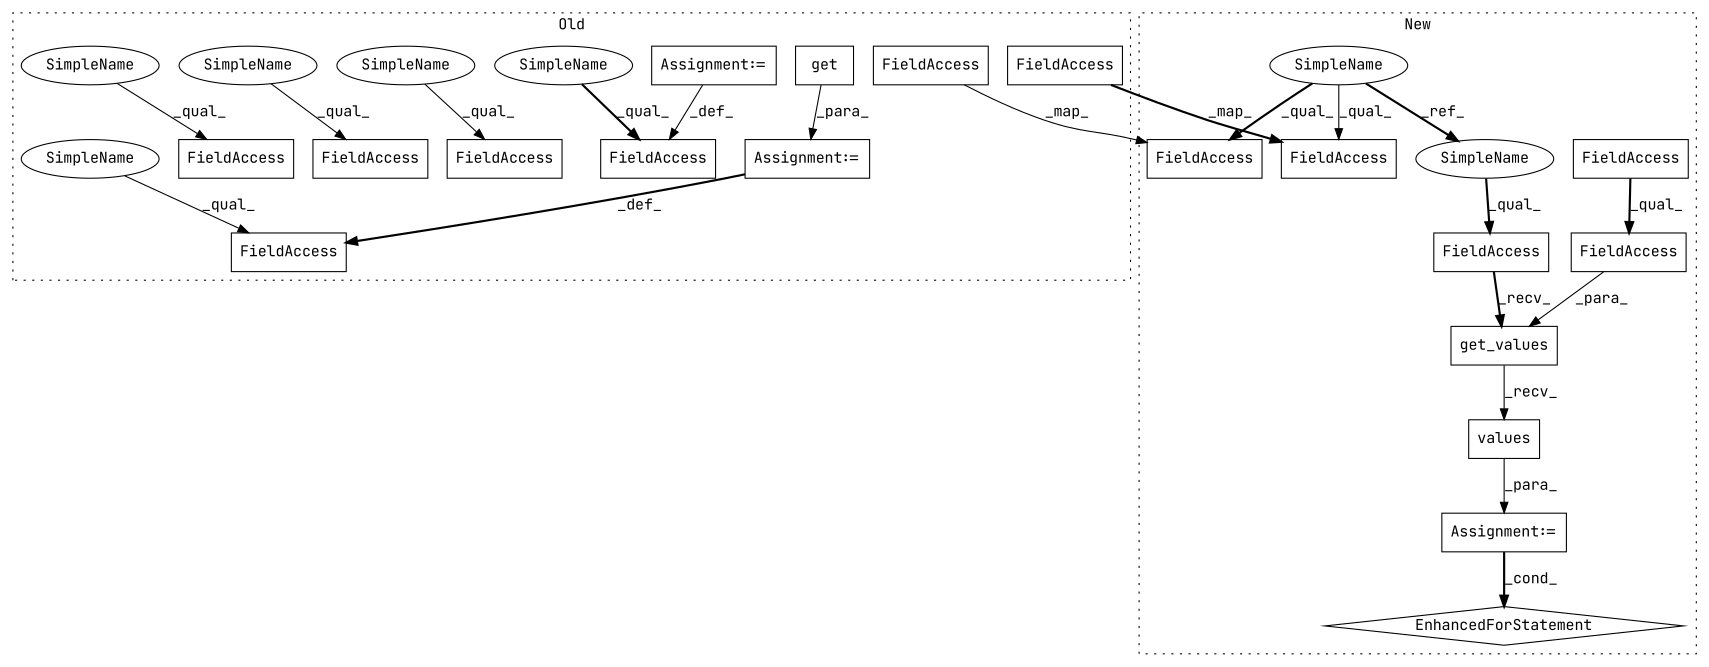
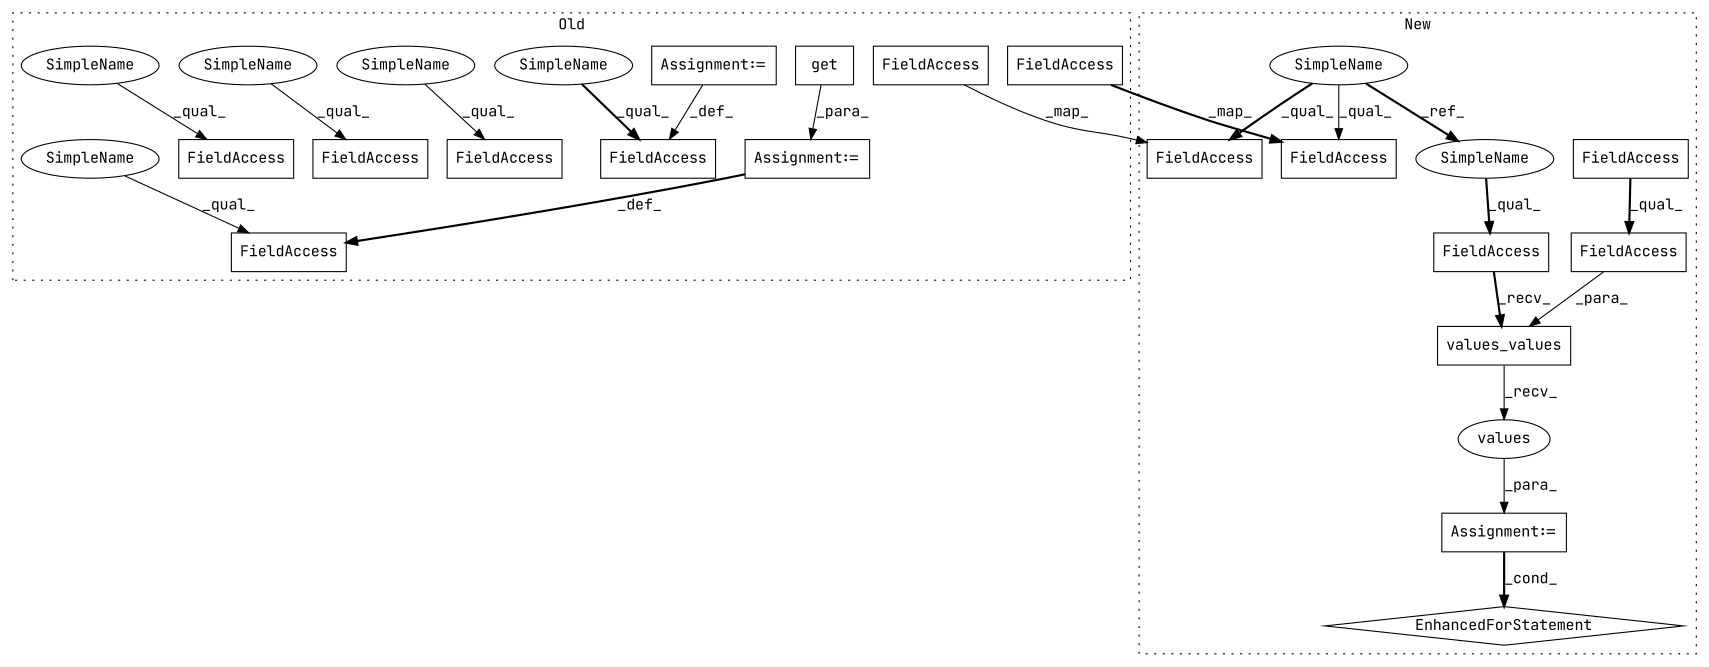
node "get_values": label "get_values" -> "values_values"
node "values": shape box -> ellipse
